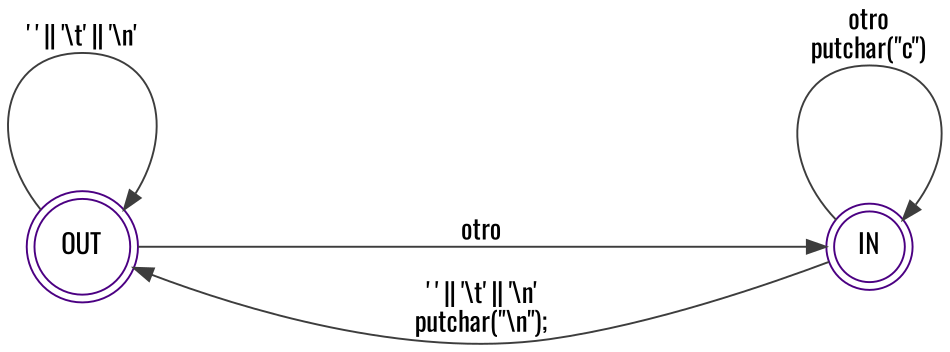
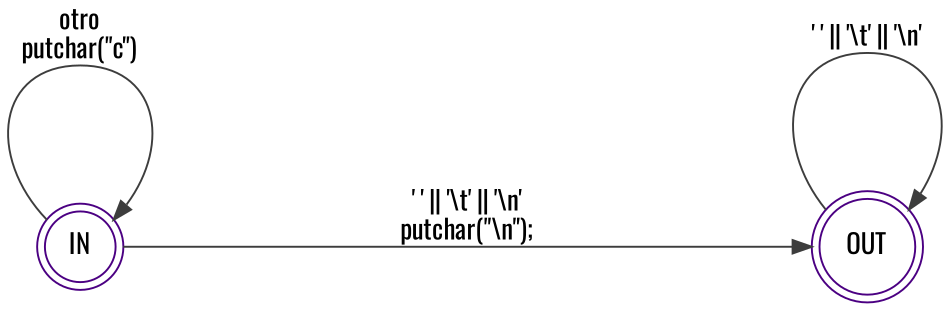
edge "OUT" -> "IN": removed, label "otro"
